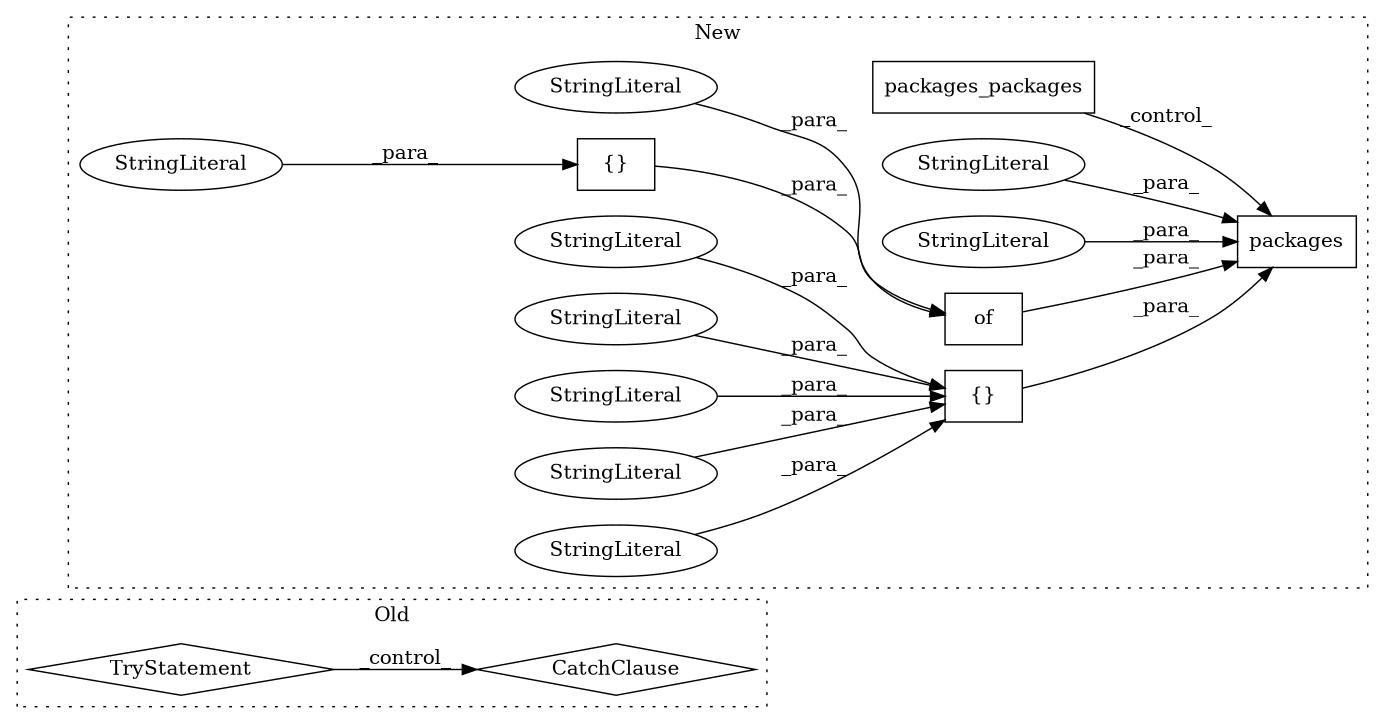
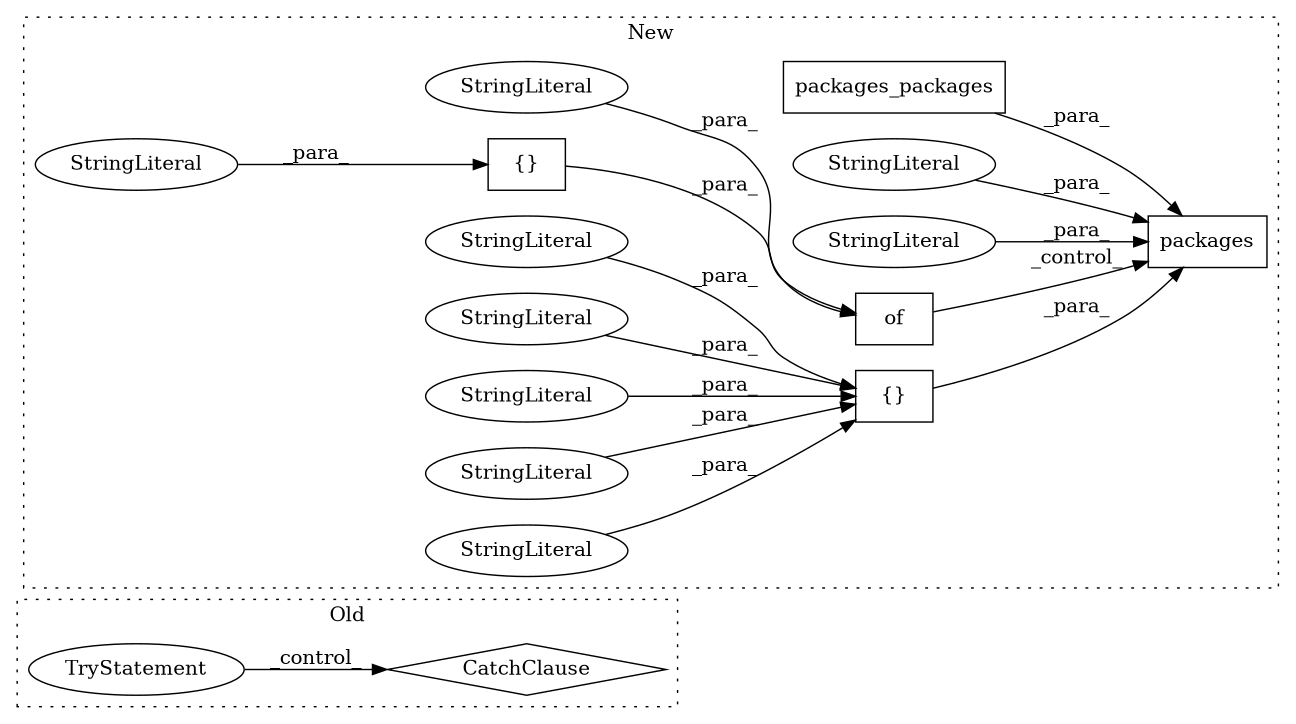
edge "packages_packages" -> "packages": label "_control_" -> "_para_"
edge "of" -> "packages": label "_para_" -> "_control_"
node "TryStatement": shape diamond -> ellipse
